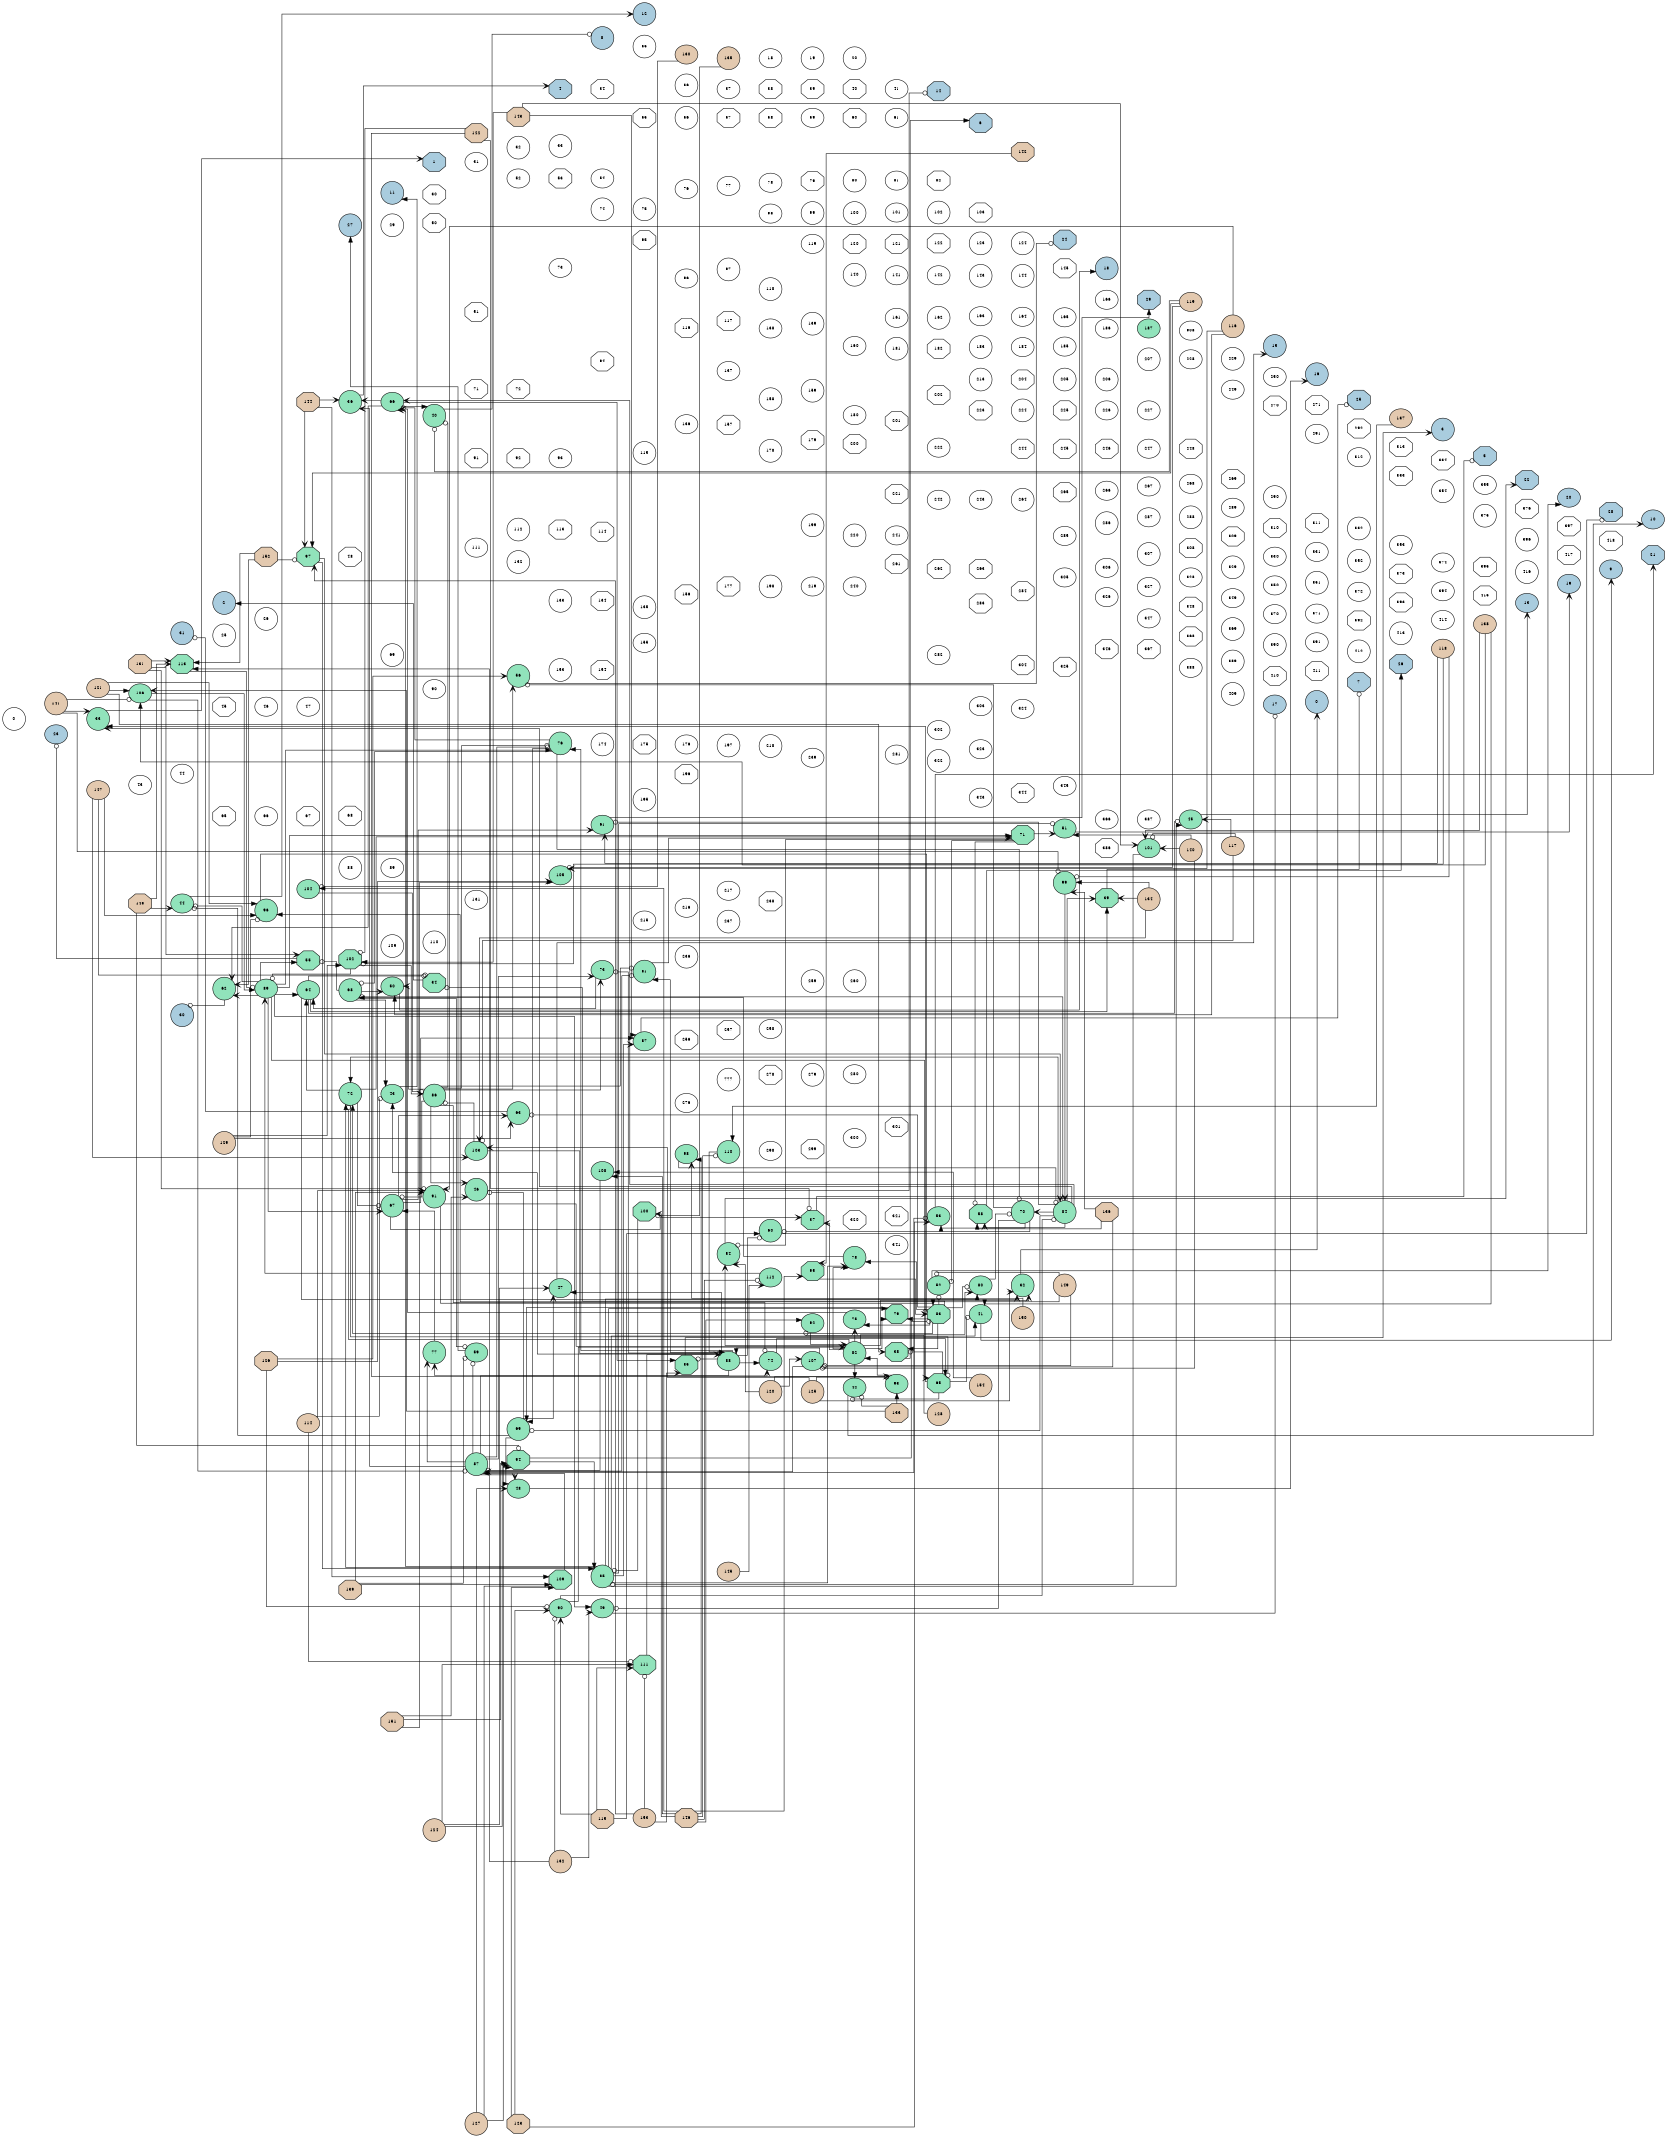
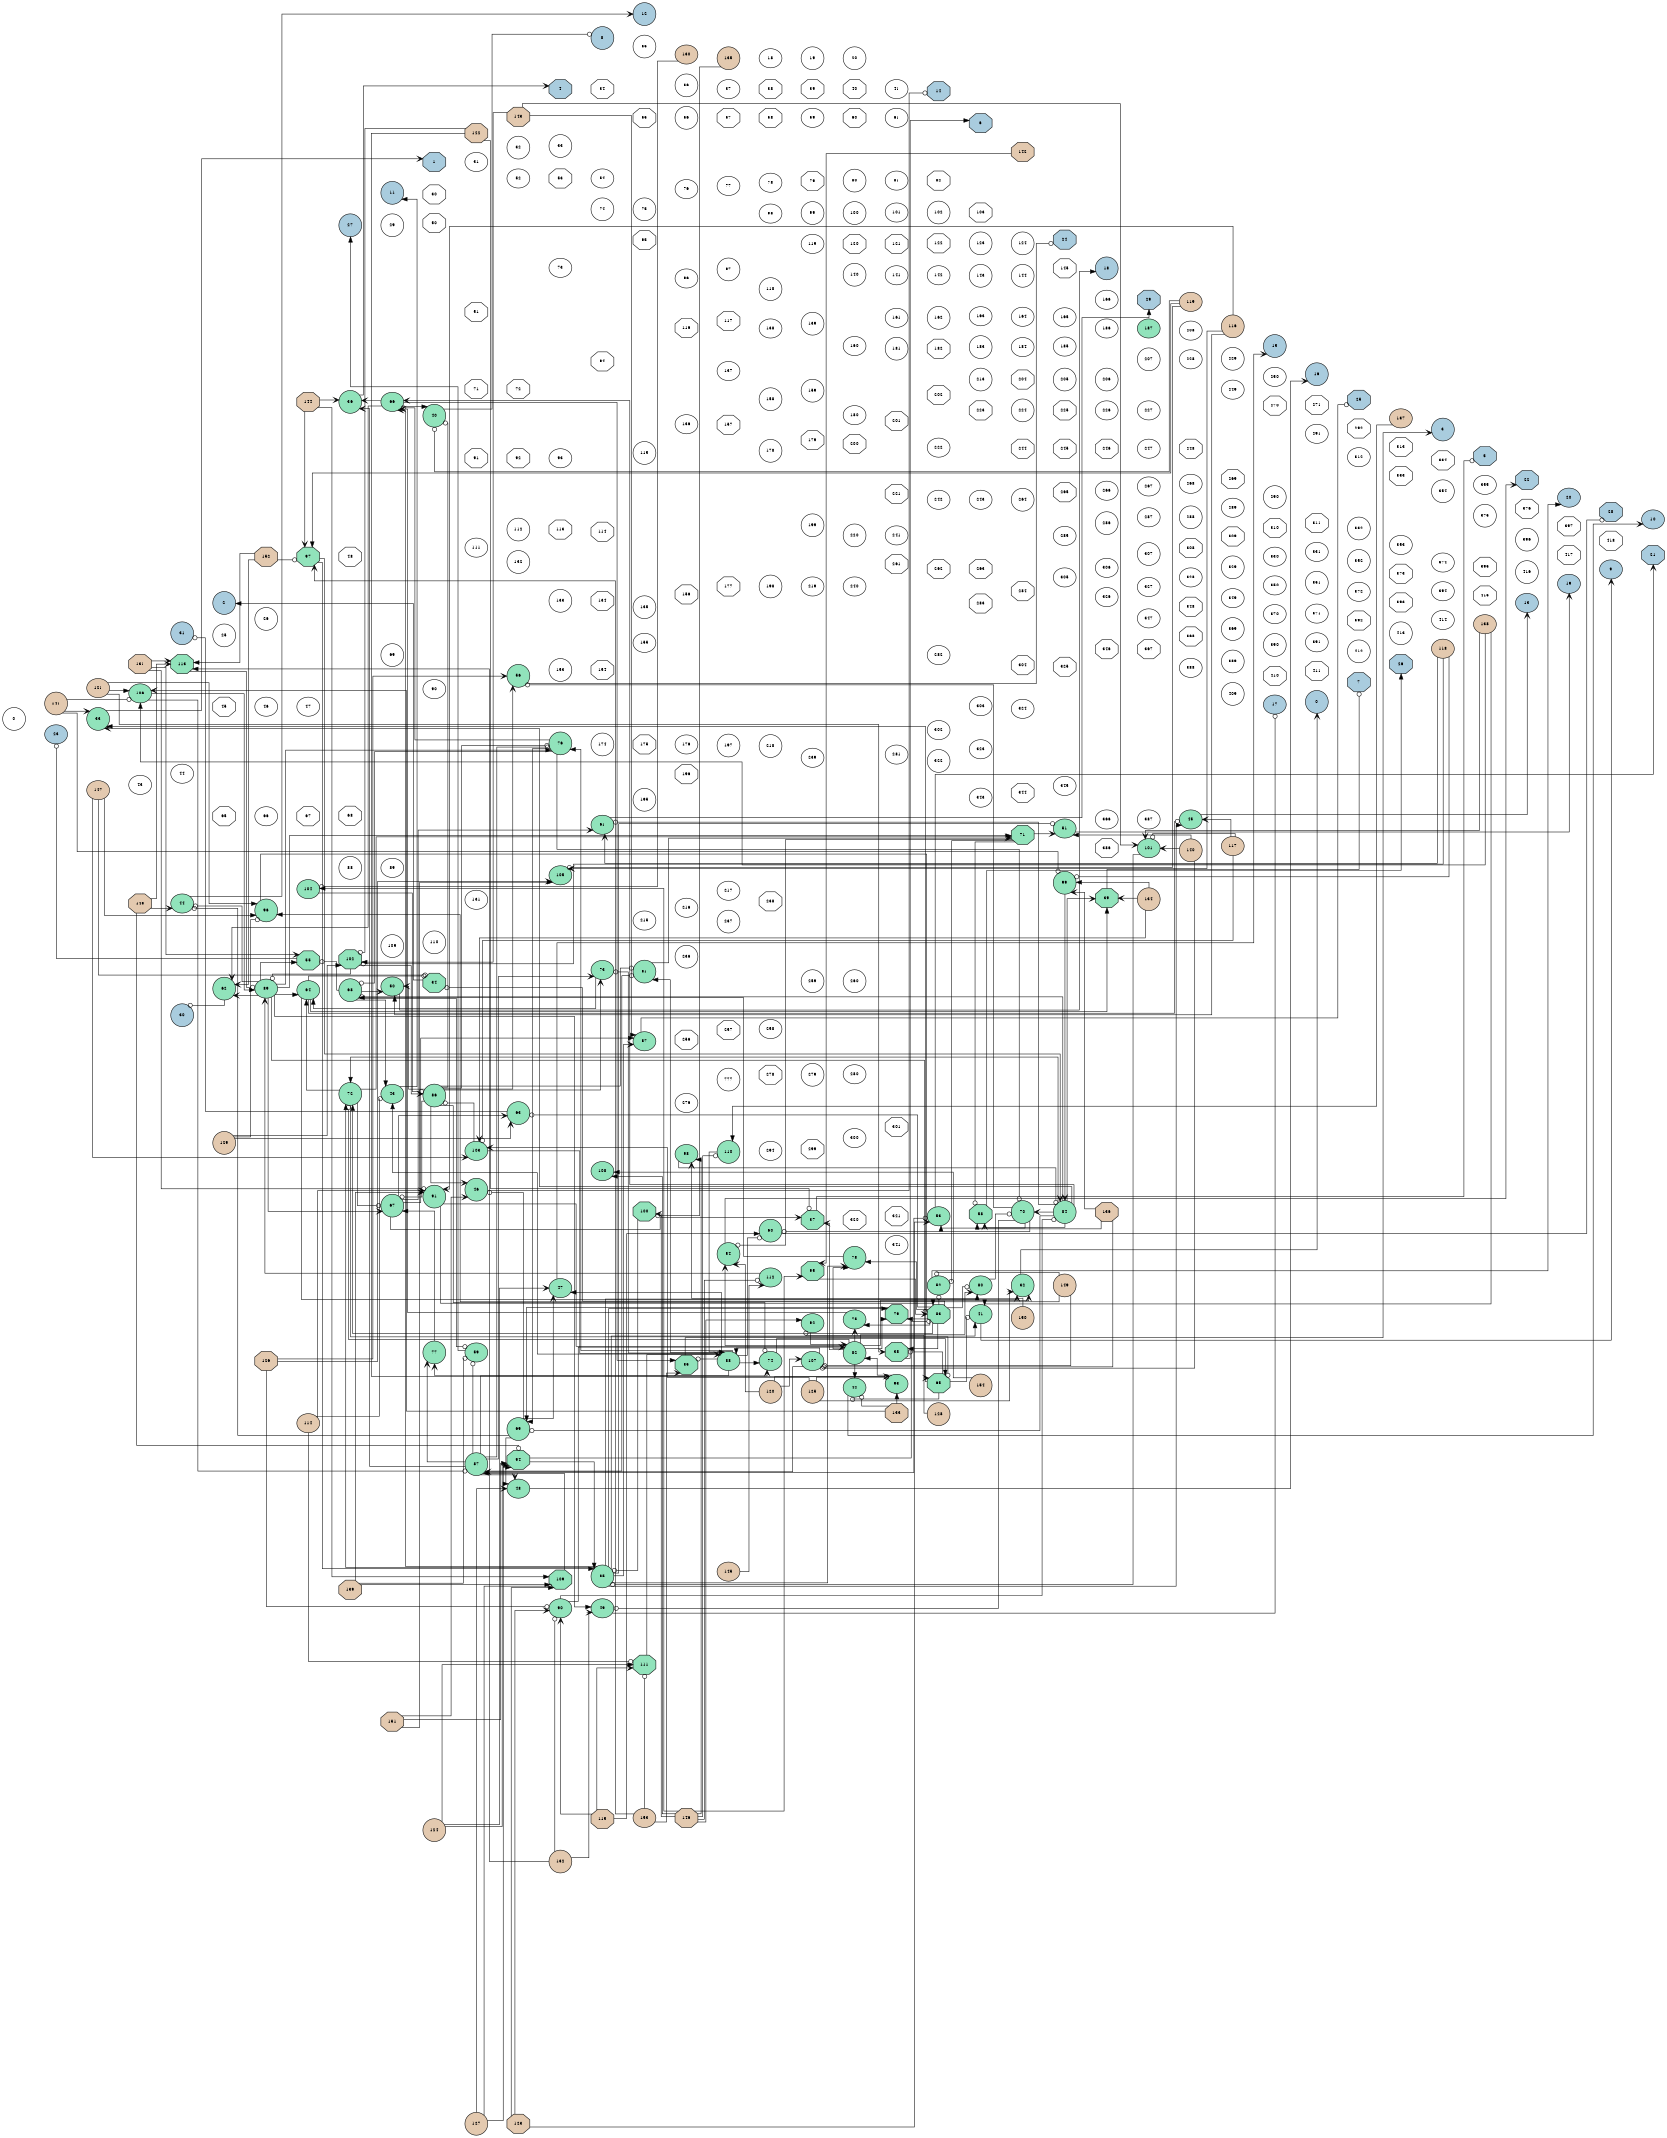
node "908": label "908" -> "208"
node "298": label "298" -> "294"
edge "108" -> "87": removed
